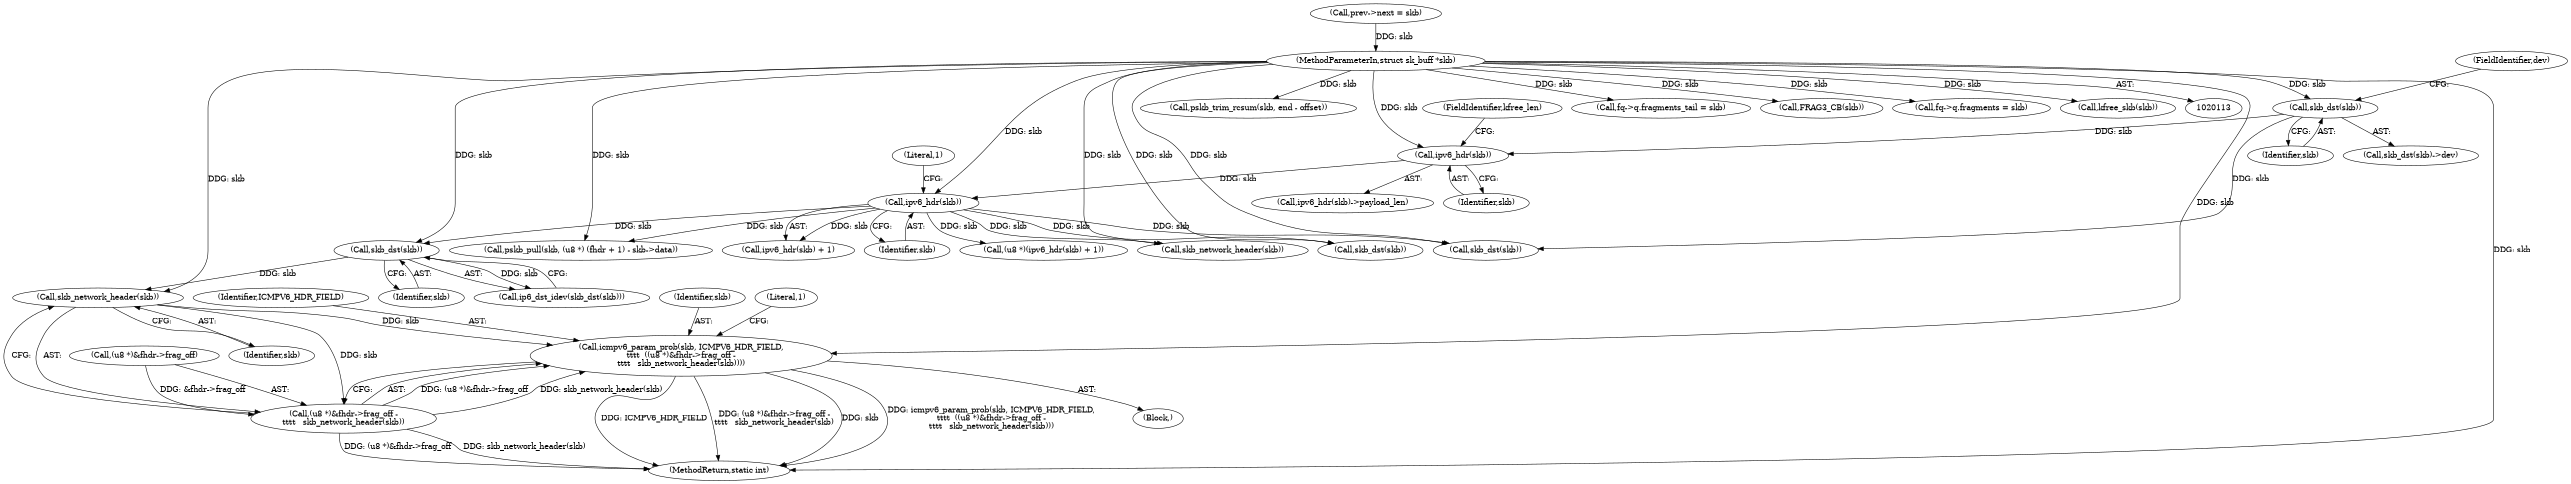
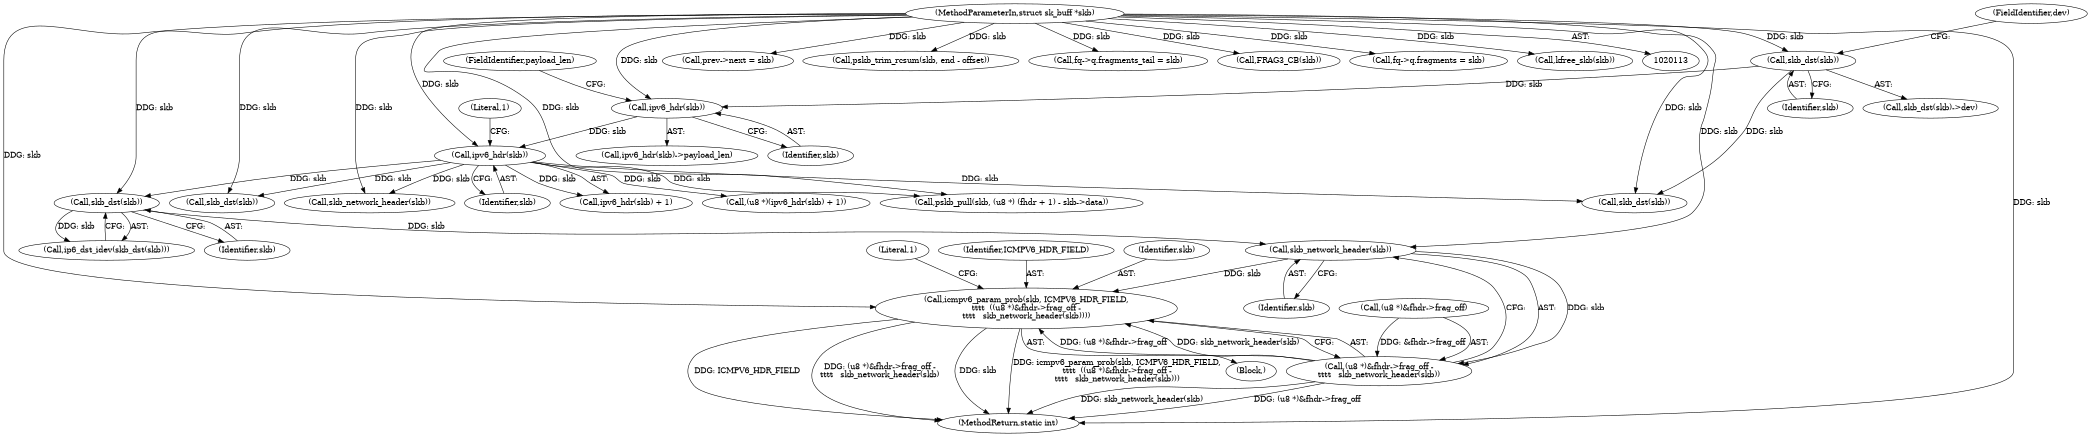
edge "(Call,prev->next = skb)" -> "(MethodParameterIn,struct sk_buff *skb)": reversed
node "(FieldIdentifier,kfree_len)": label "(FieldIdentifier,kfree_len)" -> "(FieldIdentifier,payload_len)"
